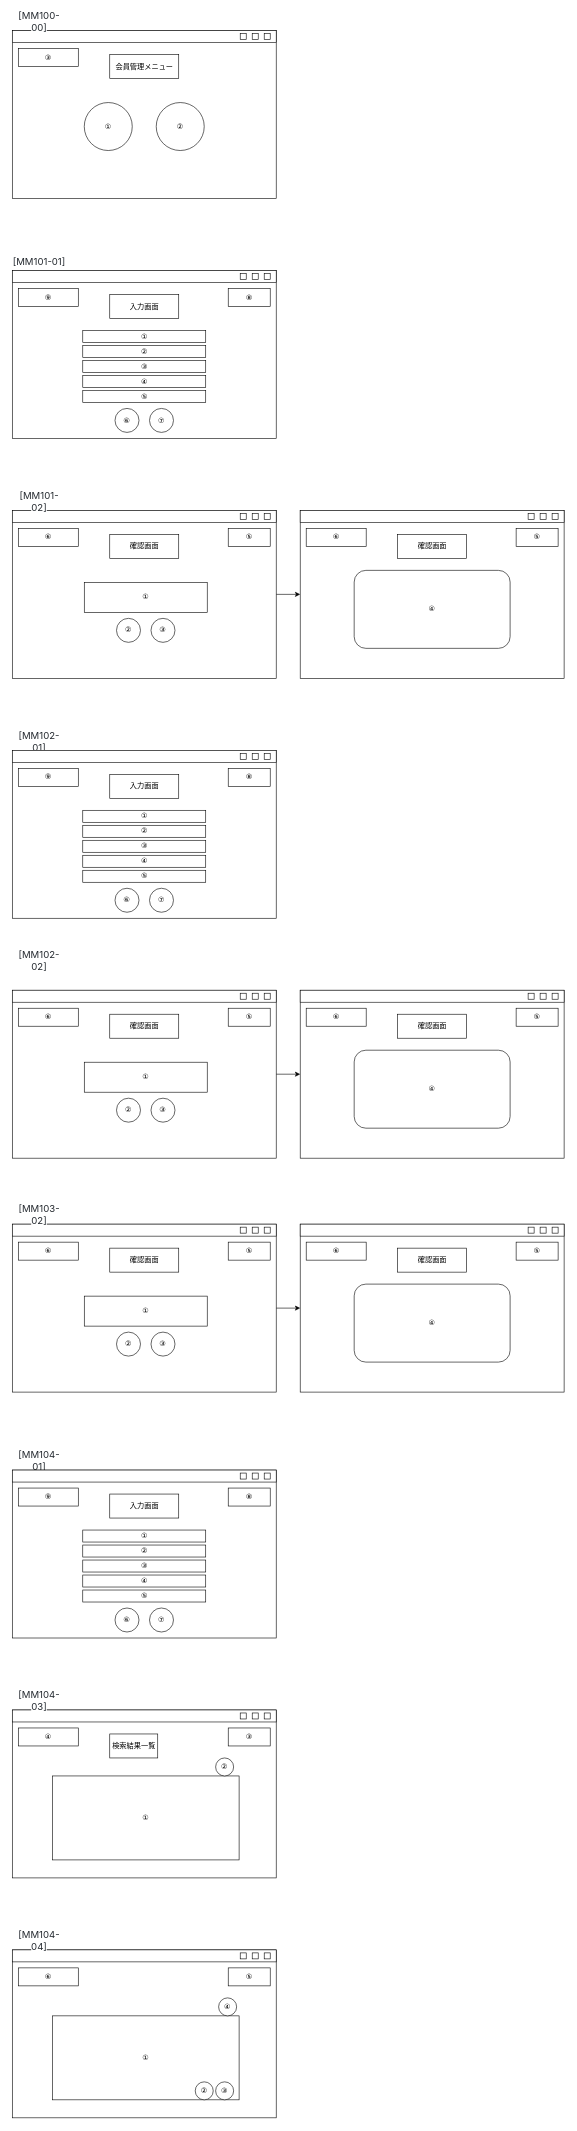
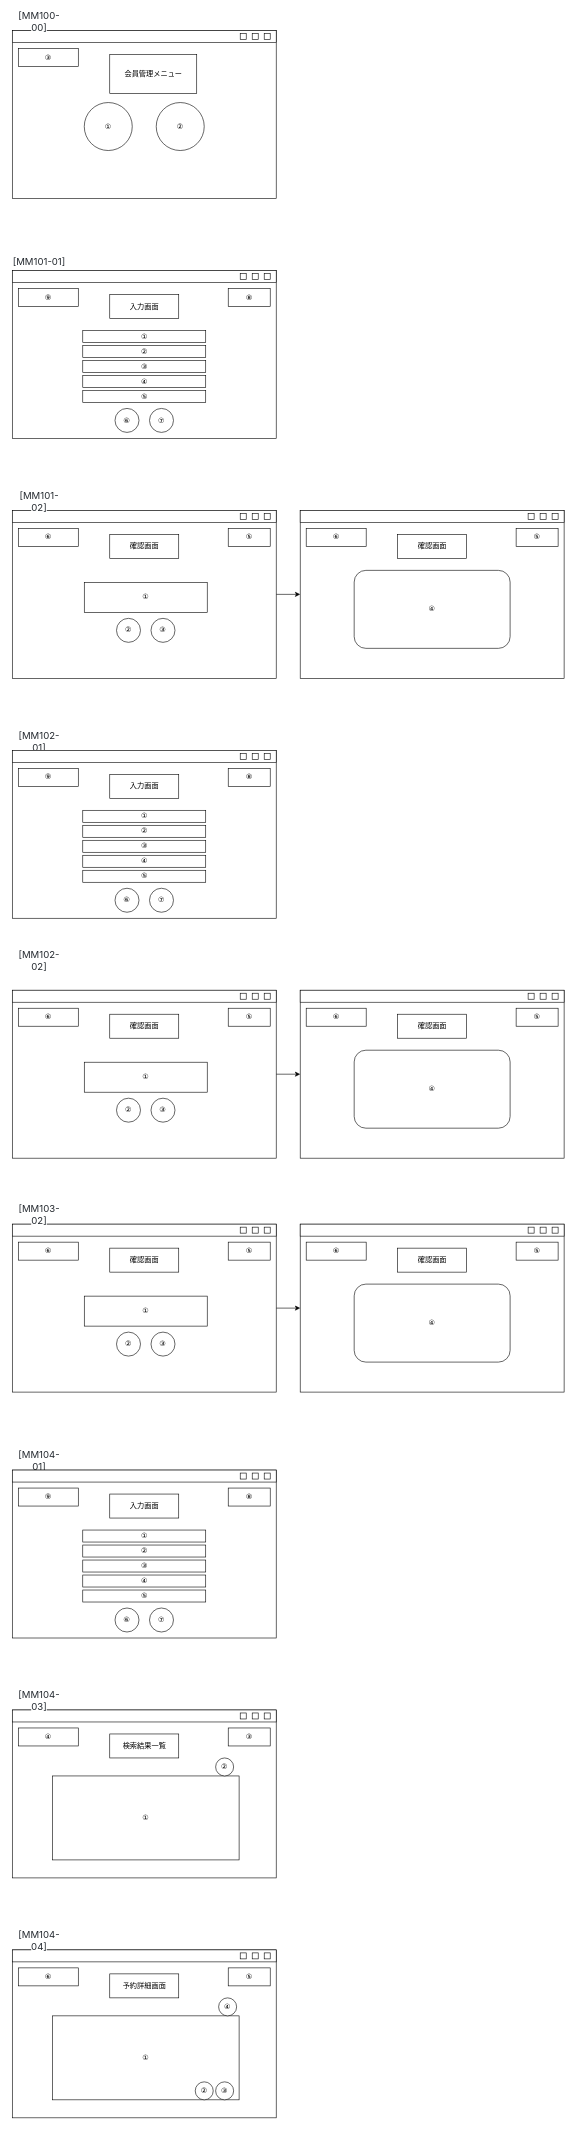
node "会員管理メニュー": size 69x24 -> 87x39
node "検索結果一覧": size 48x24 -> 69x24
node "予約詳細画面": added
